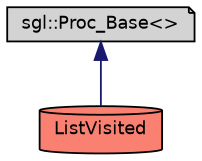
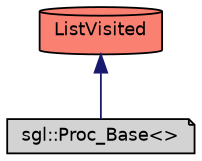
edge "ListVisited" -> "sgl::Proc_Base<>": reversed
